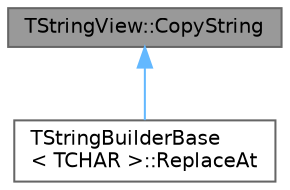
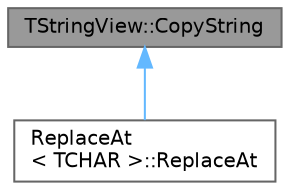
node "TStringBuilderBase < TCHAR >::ReplaceAt": label "TStringBuilderBase < TCHAR >::ReplaceAt" -> "ReplaceAt < TCHAR >::ReplaceAt"
